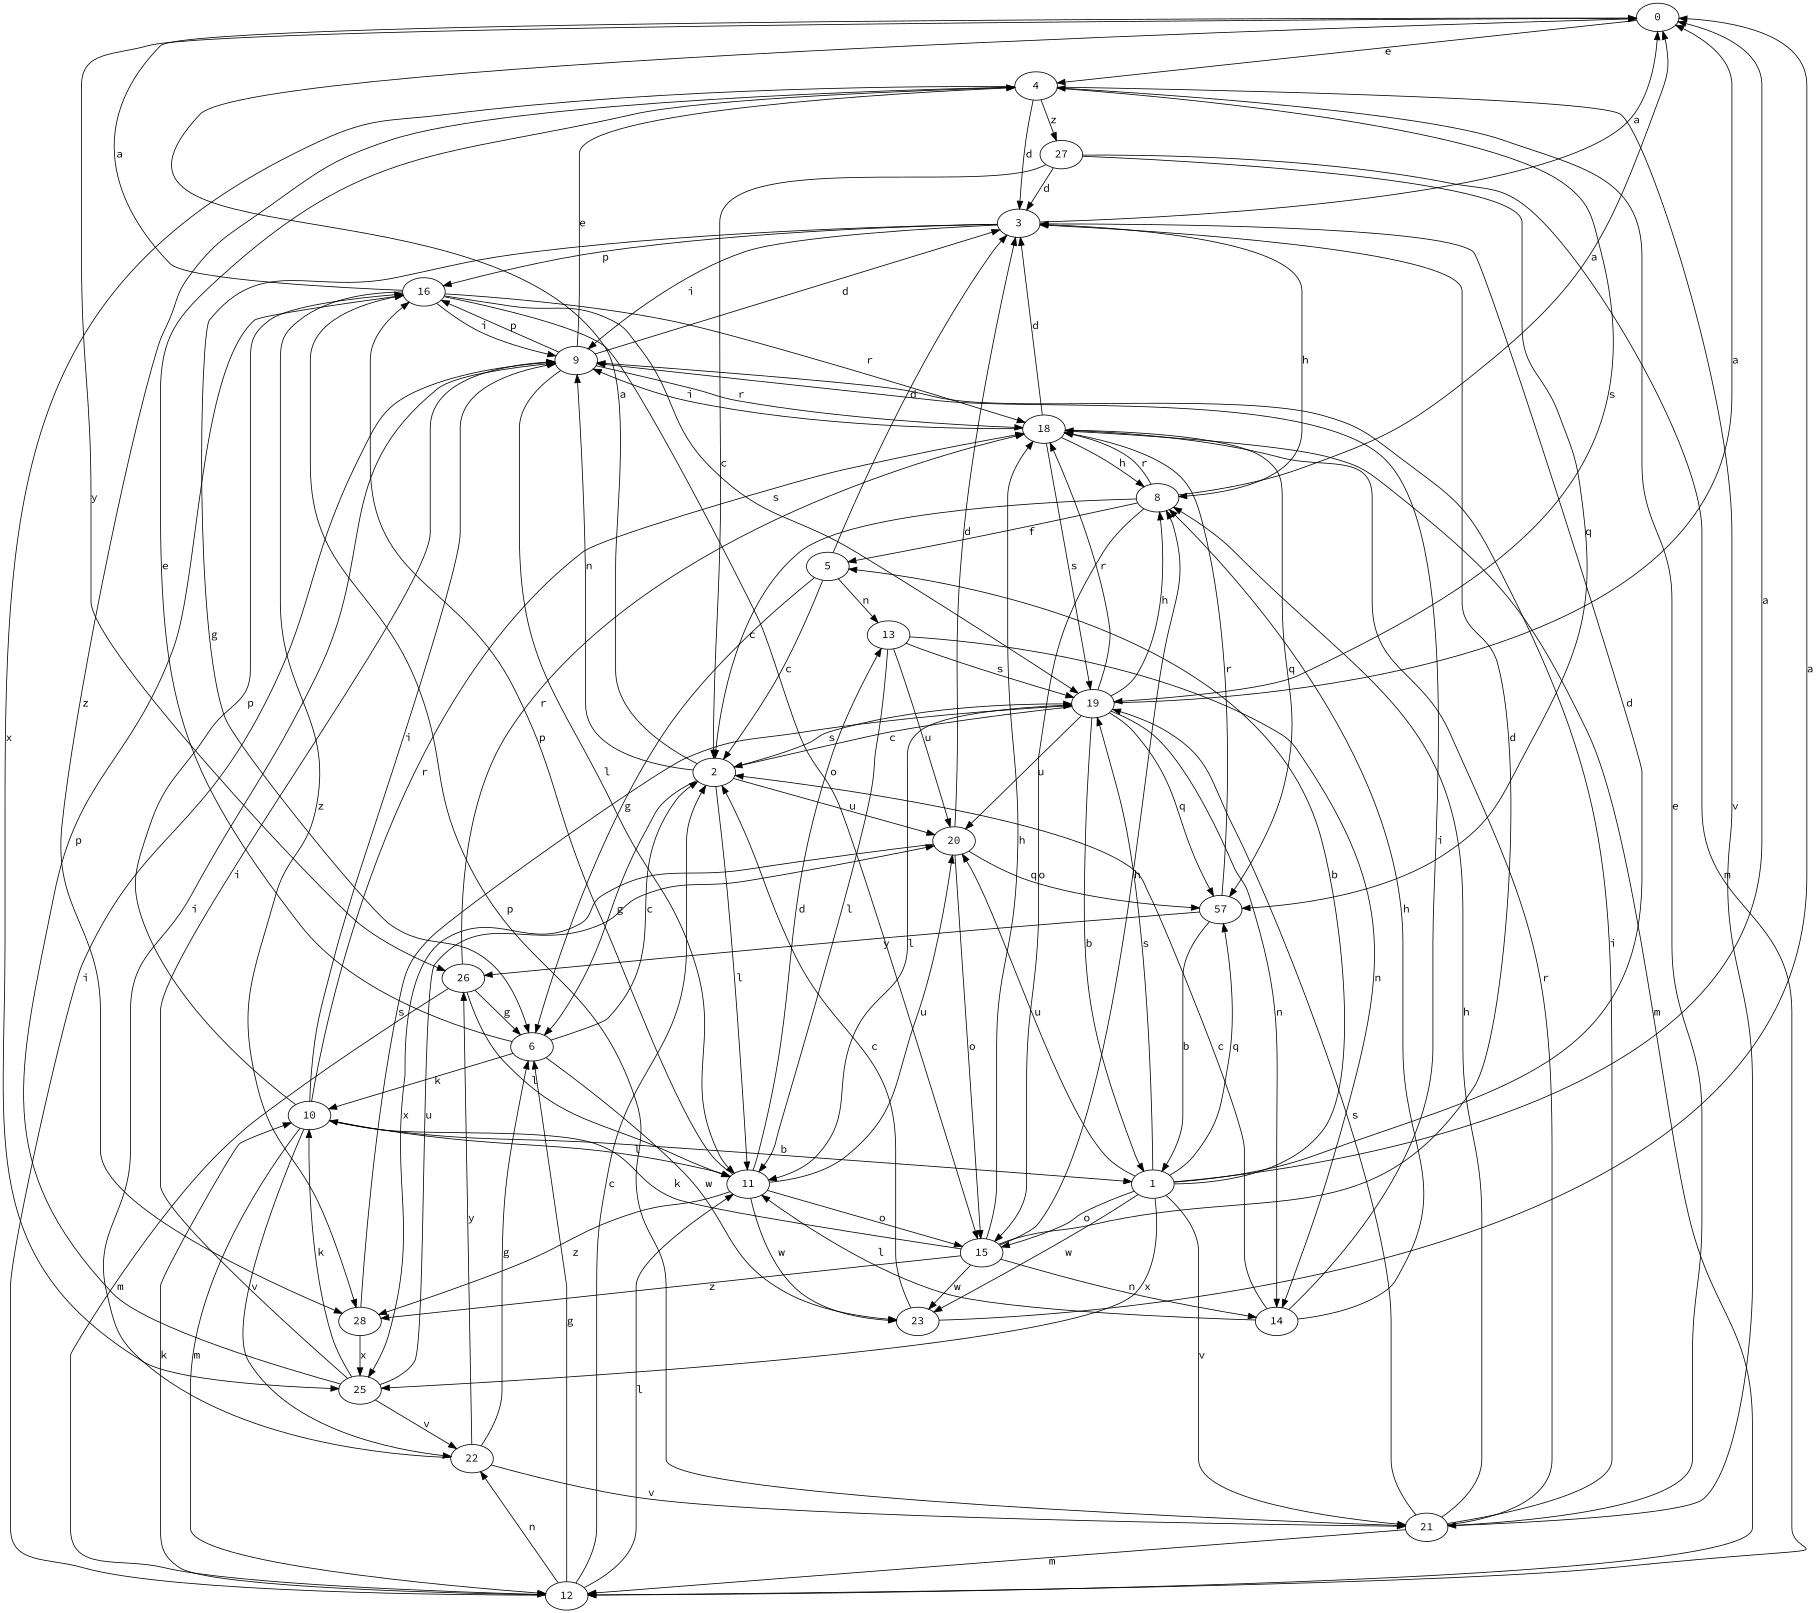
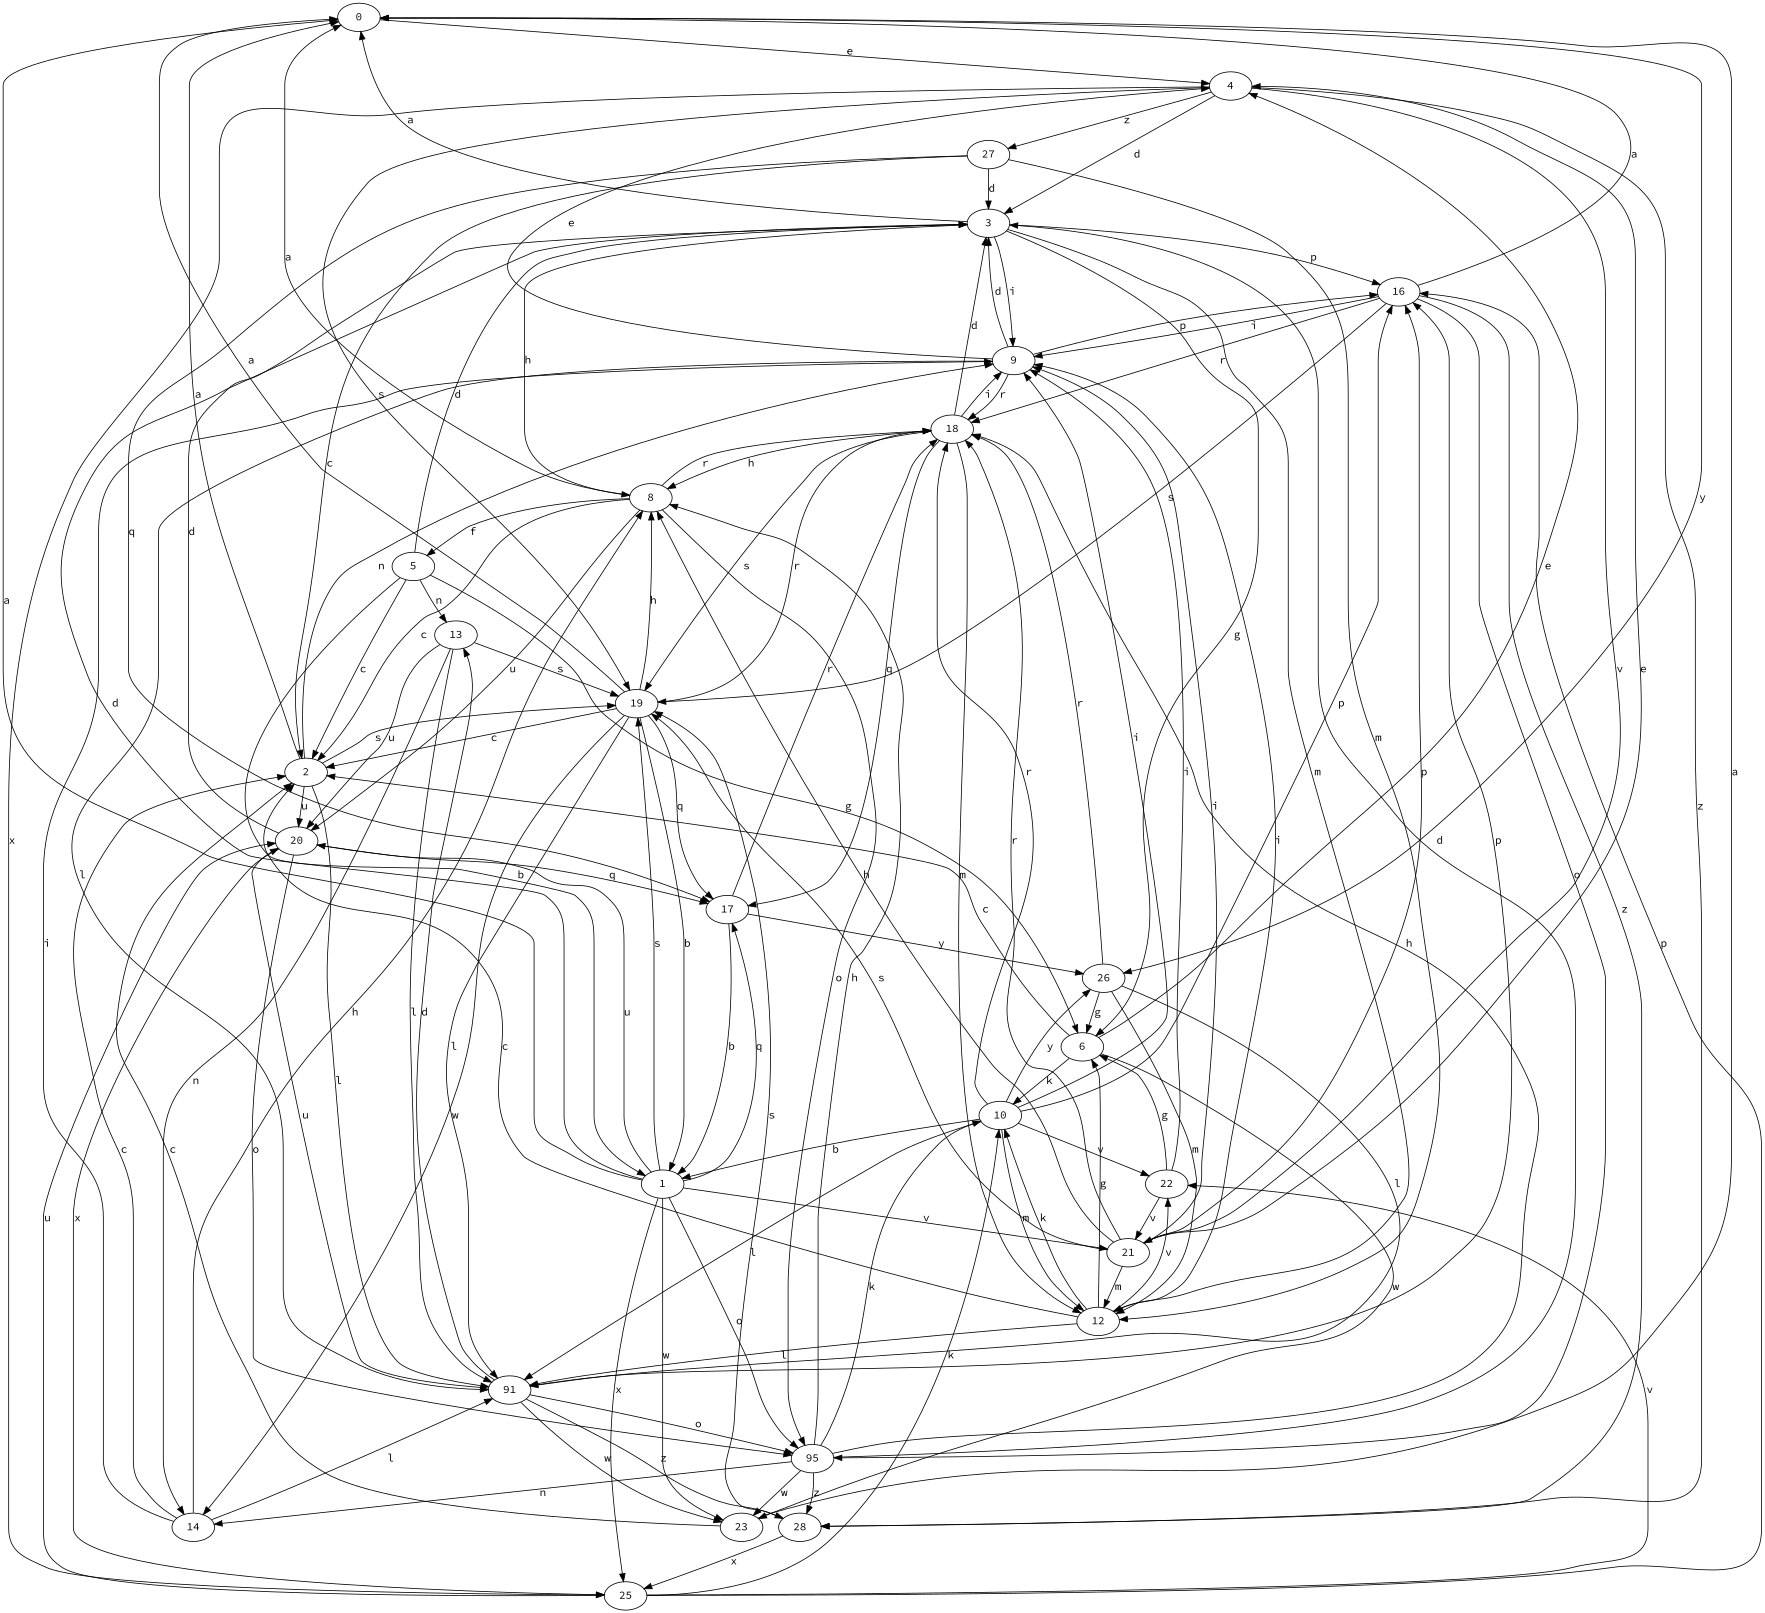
edge "19" -> "20": now "8" -> "20"
edge "1" -> "5": reversed
edge "3" -> "12": added, label "m"
edge "25" -> "9": removed, label "i"
edge "2" -> "6": removed, label "g"
node "57": label "57" -> "17"
edge "19" -> "14": label "n" -> "w"
node "11": label "11" -> "91"
edge "22" -> "26": now "10" -> "26"
node "15": label "15" -> "95"
edge "12" -> "22": label "n" -> "v"
